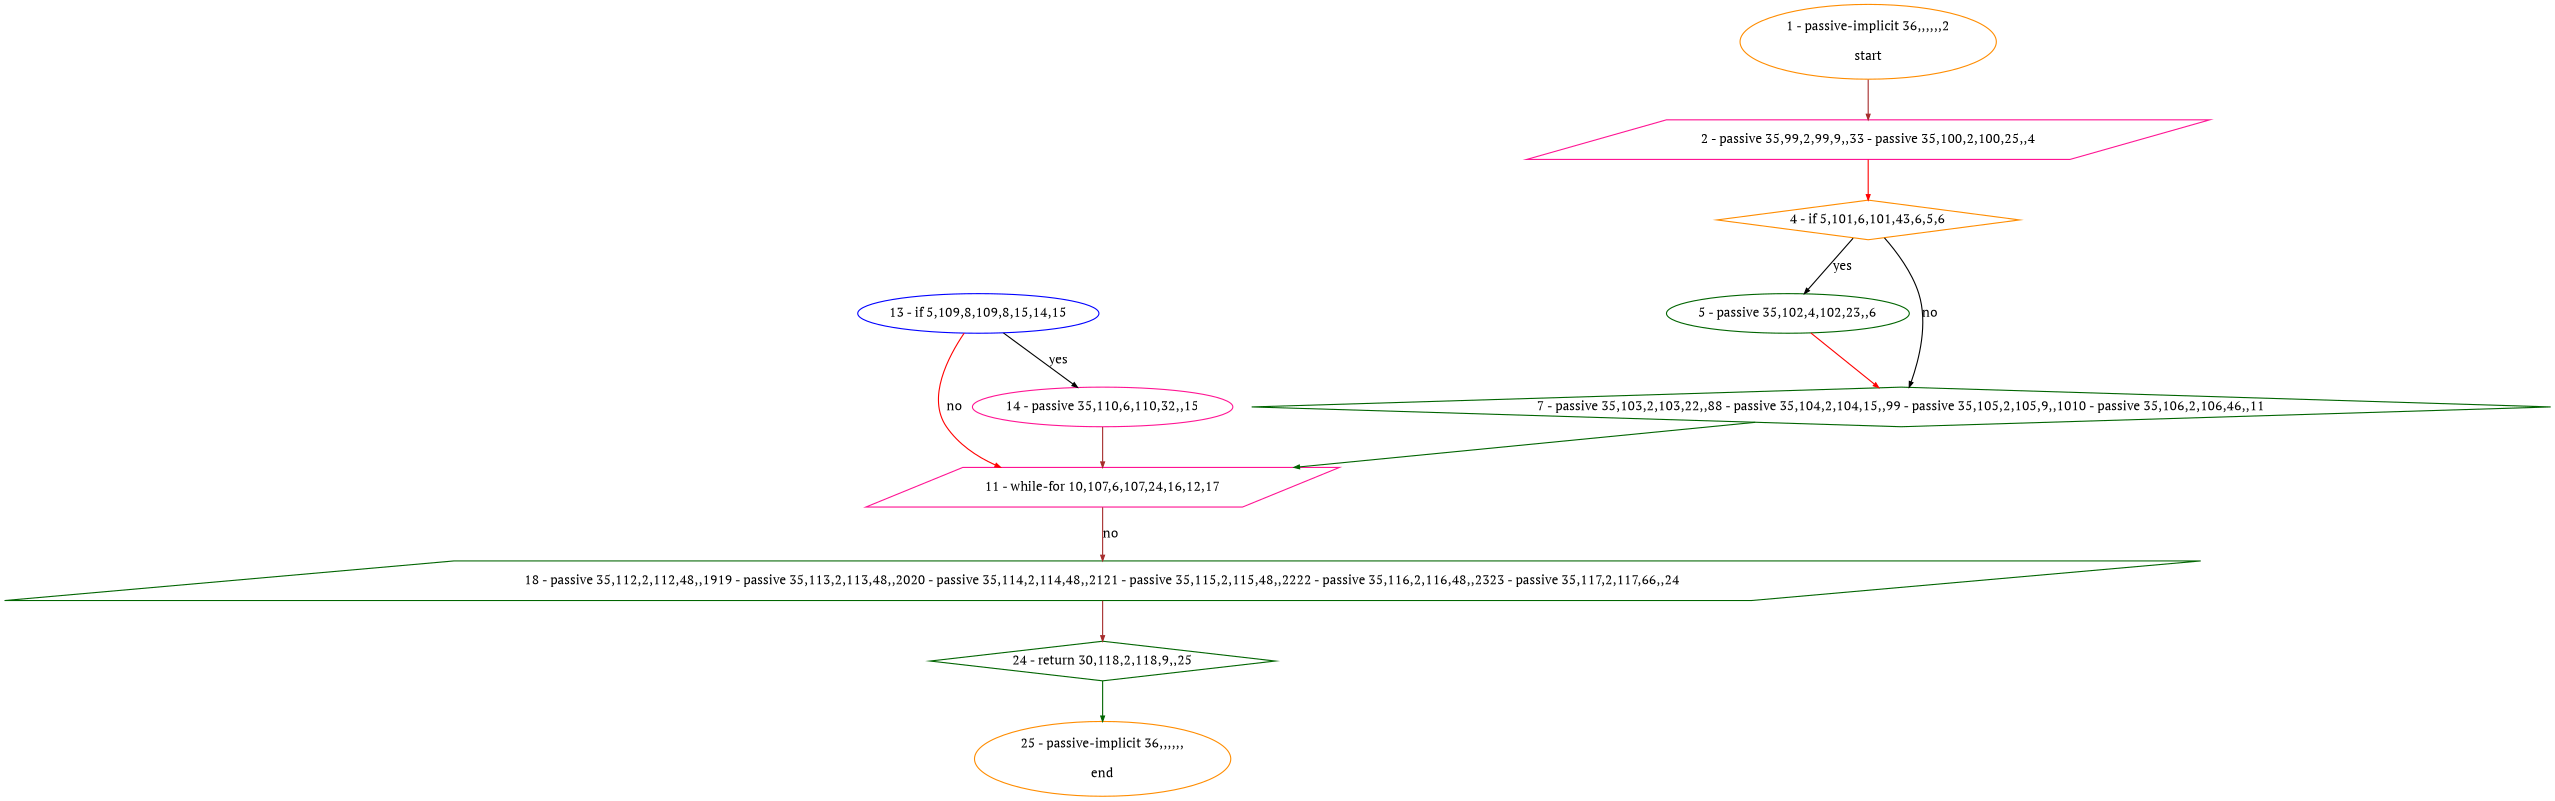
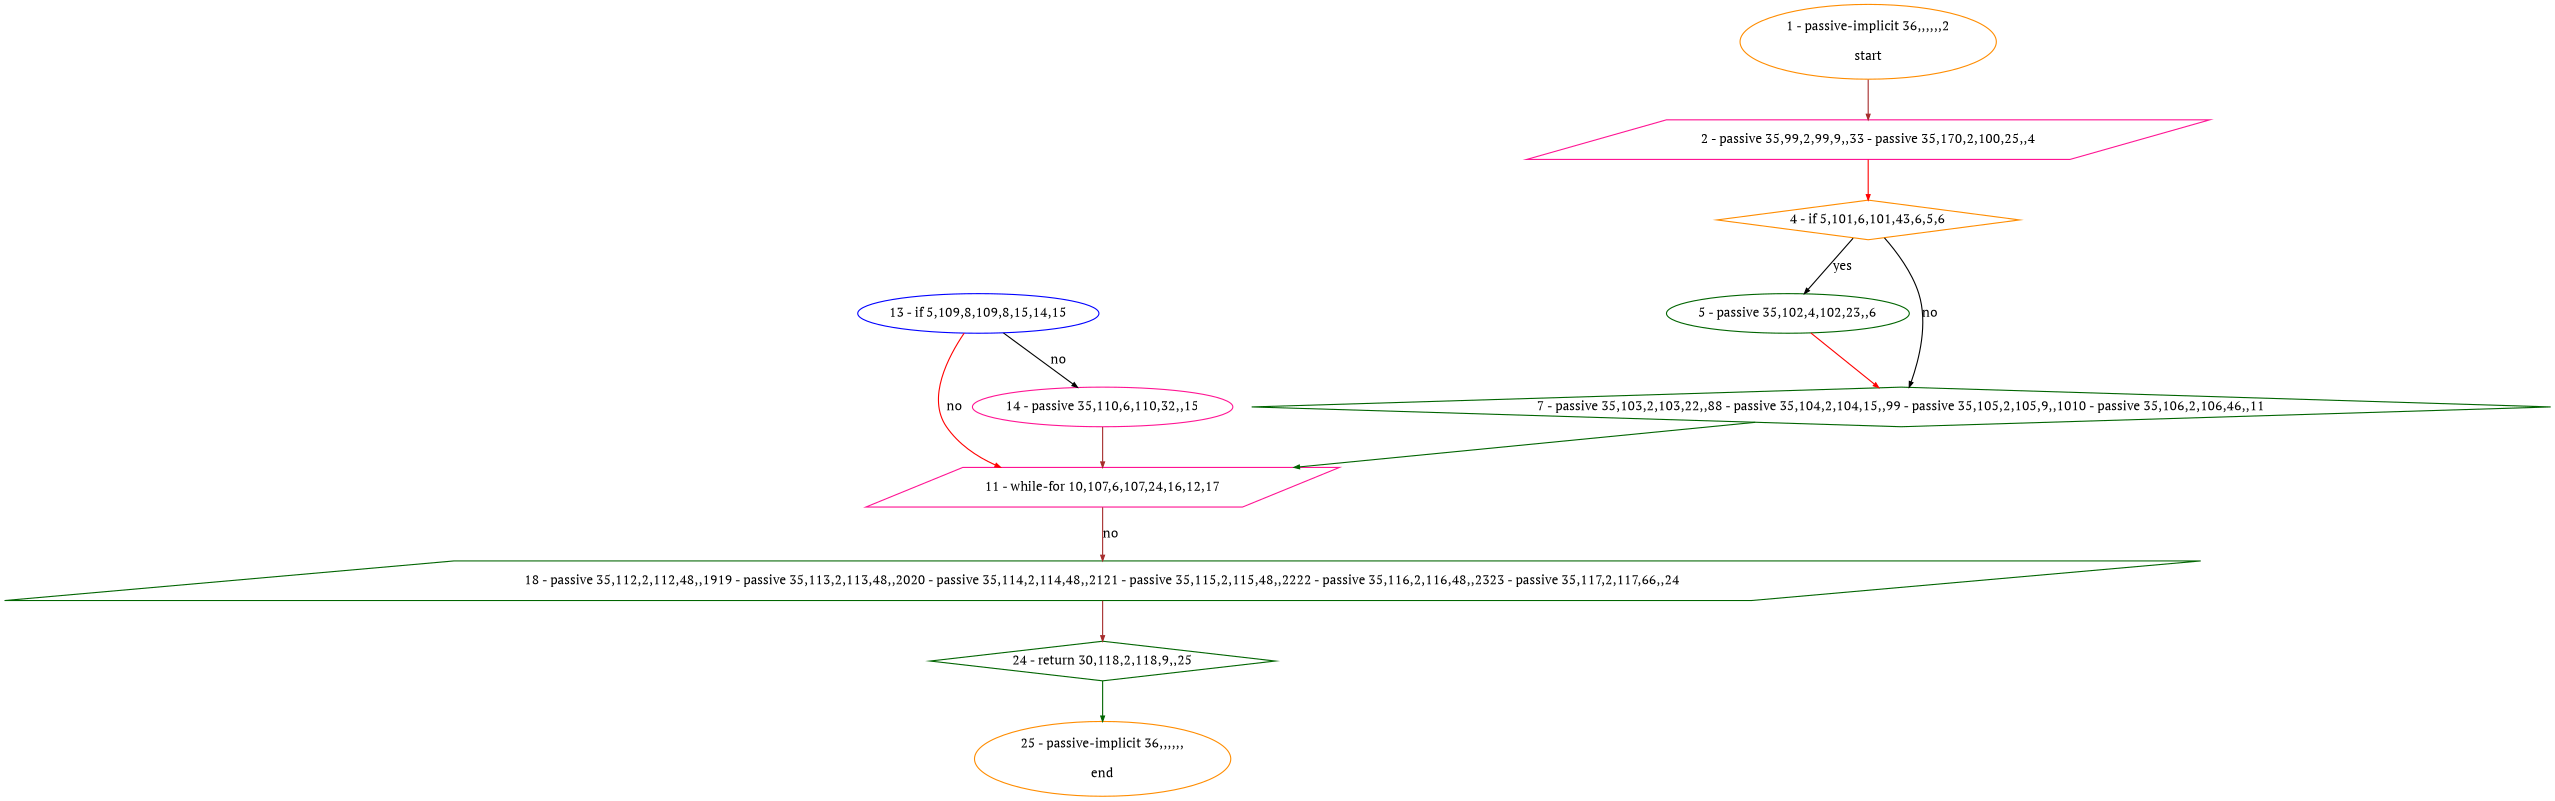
node "2 - passive 35,99,2,99,9,,33 - passive 35,100,2,100,25,,4": label "2 - passive 35,99,2,99,9,,33 - passive 35,100,2,100,25,,4" -> "2 - passive 35,99,2,99,9,,33 - passive 35,170,2,100,25,,4"
edge "13 - if 5,109,8,109,8,15,14,15" -> "14 - passive 35,110,6,110,32,,15": label "yes" -> "no"
